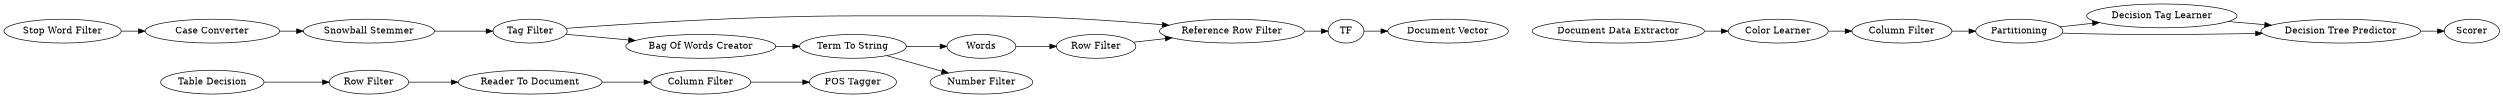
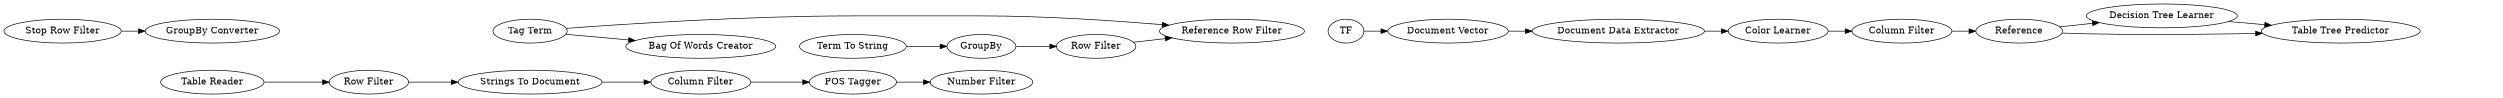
node "Decision Tag Learner": label "Decision Tag Learner" -> "Decision Tree Learner"
node "Stop Word Filter": label "Stop Word Filter" -> "Stop Row Filter"
node "Case Converter": label "Case Converter" -> "GroupBy Converter"
node "Snowball Stemmer": removed
node "Tag Filter": label "Tag Filter" -> "Tag Term"
edge "Reference Row Filter" -> "TF": removed
edge "Document Vector" -> "Document Data Extractor": added
node "Partitioning": label "Partitioning" -> "Reference"
node "Decision Tree Predictor": label "Decision Tree Predictor" -> "Table Tree Predictor"
node "Scorer": removed
edge "Bag Of Words Creator" -> "Term To String": removed
node "Words": label "Words" -> "GroupBy"
edge "Term To String" -> "Number Filter": now "POS Tagger" -> "Number Filter"
node "Table Decision": label "Table Decision" -> "Table Reader"
node "Reader To Document": label "Reader To Document" -> "Strings To Document"
